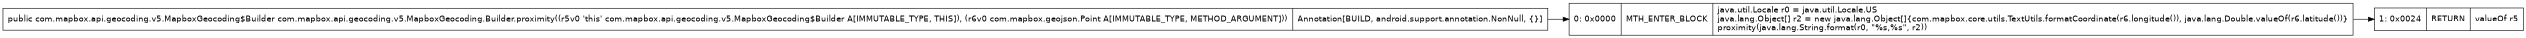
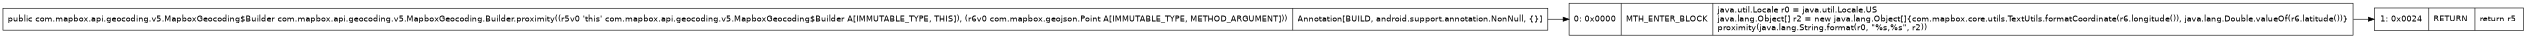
node "1: 0x0024": text "valueOf r5" -> "return r5"
